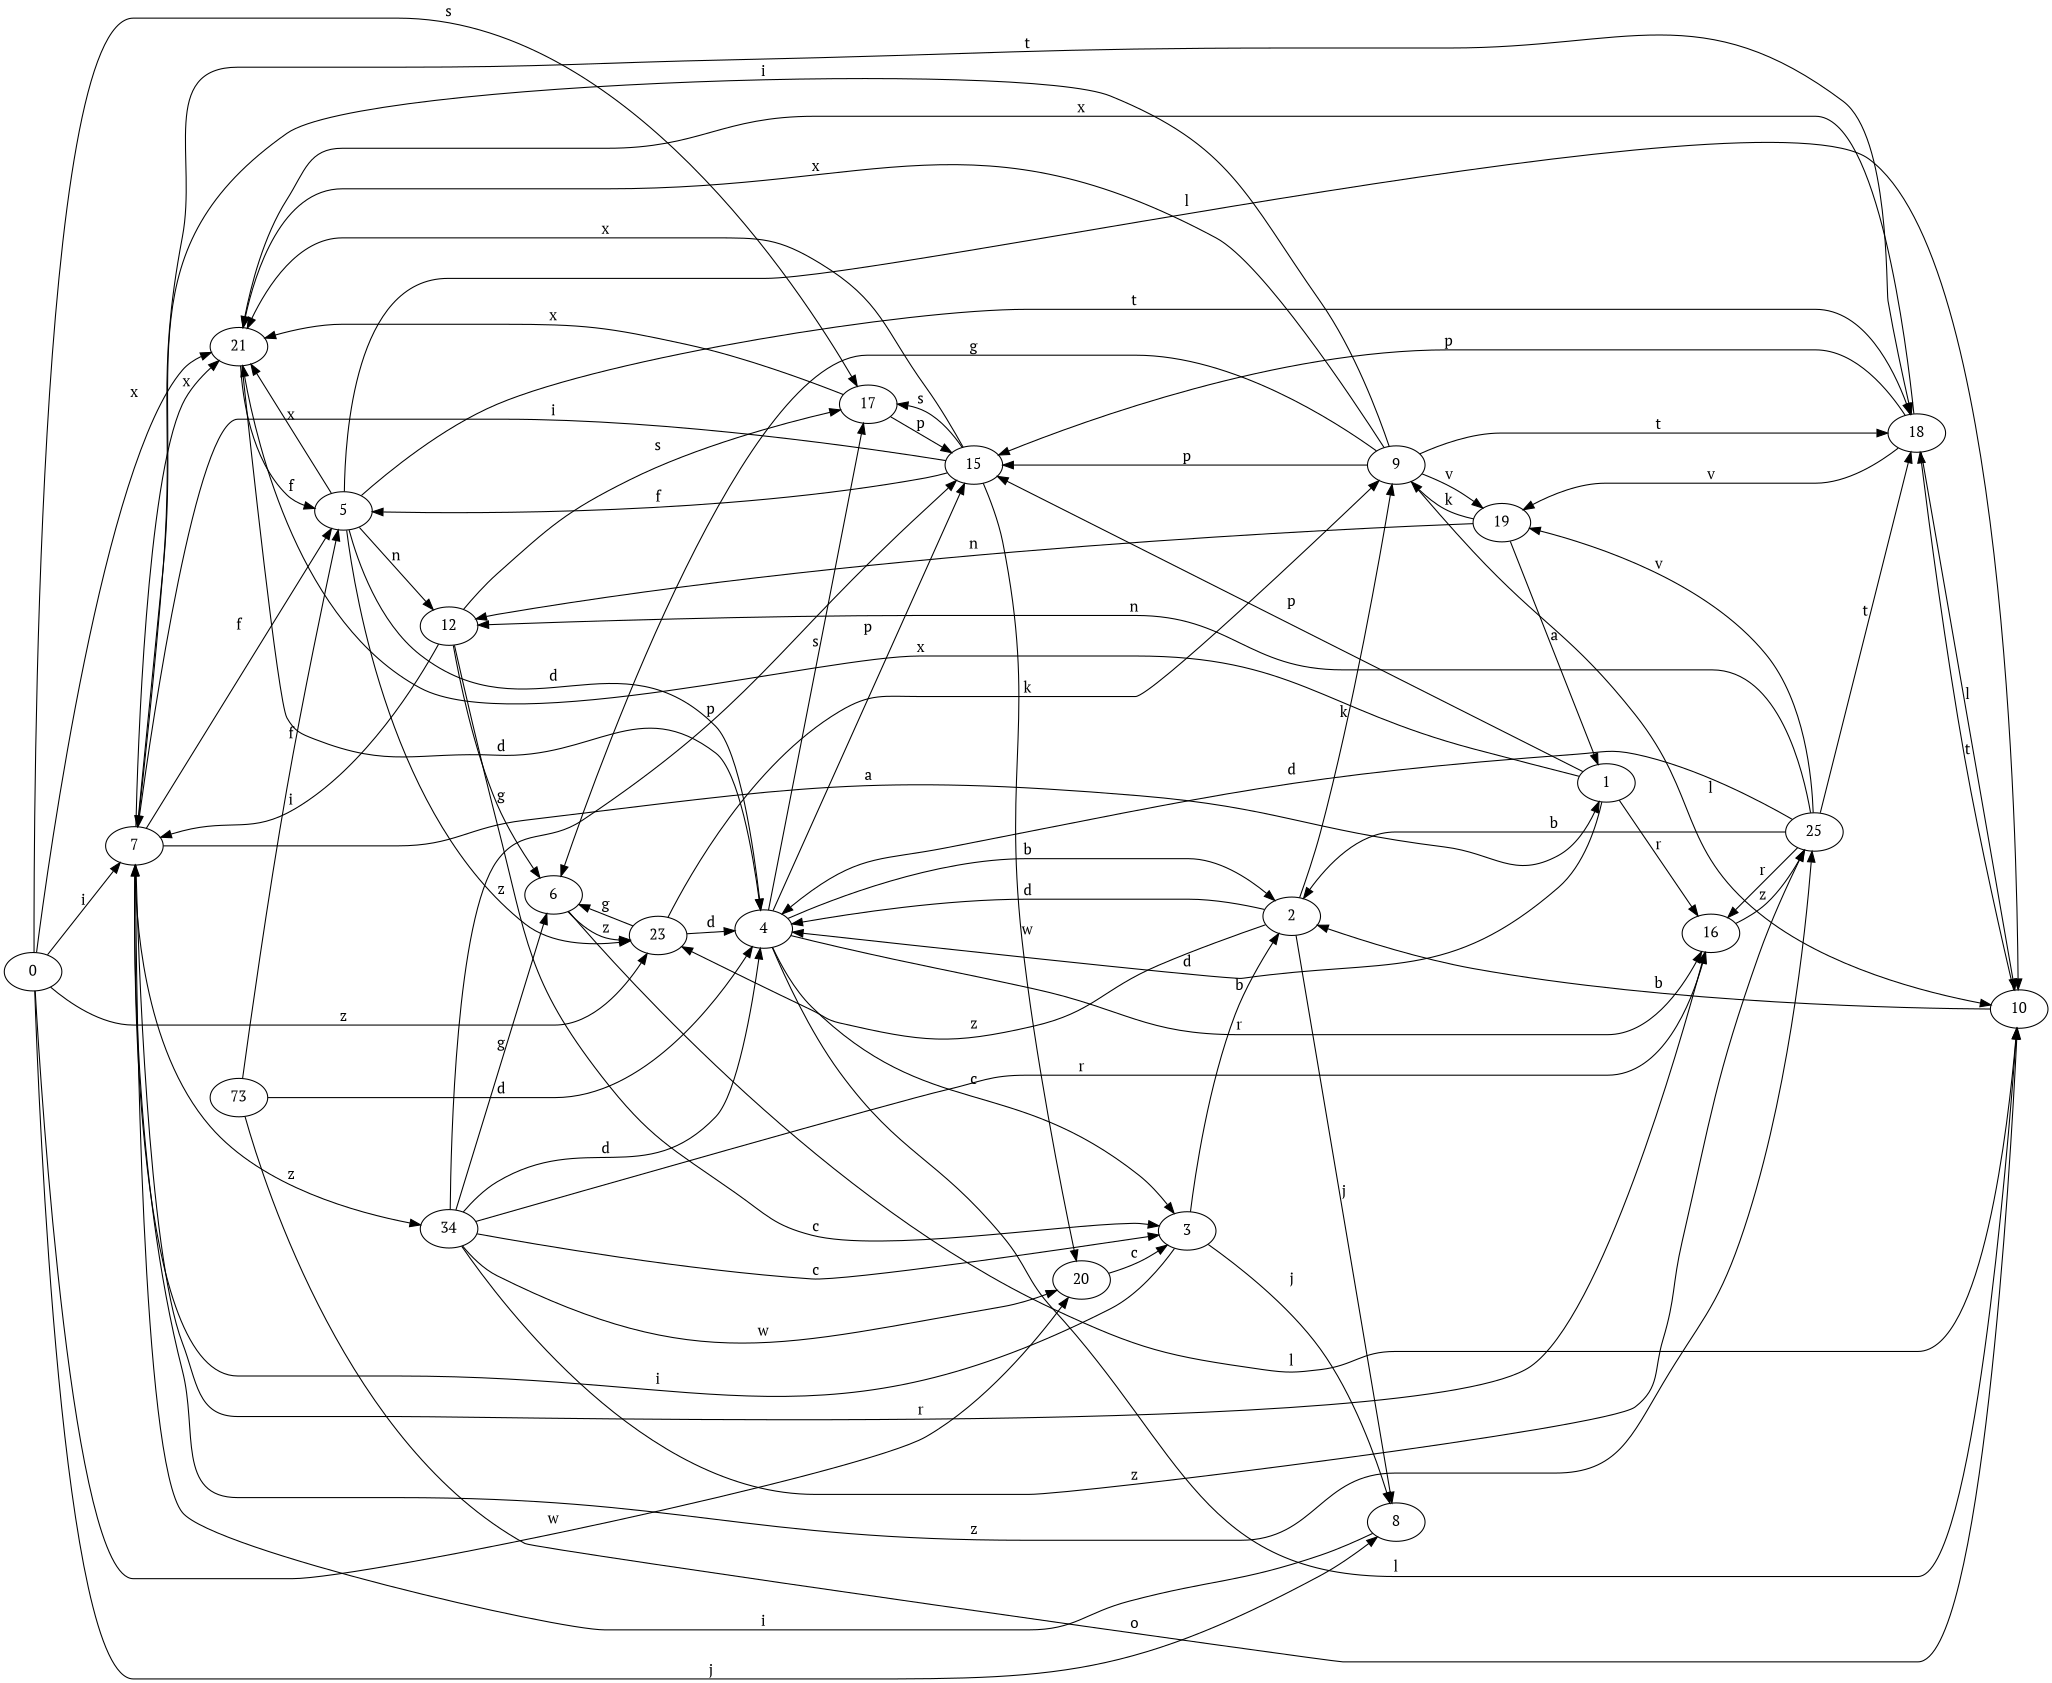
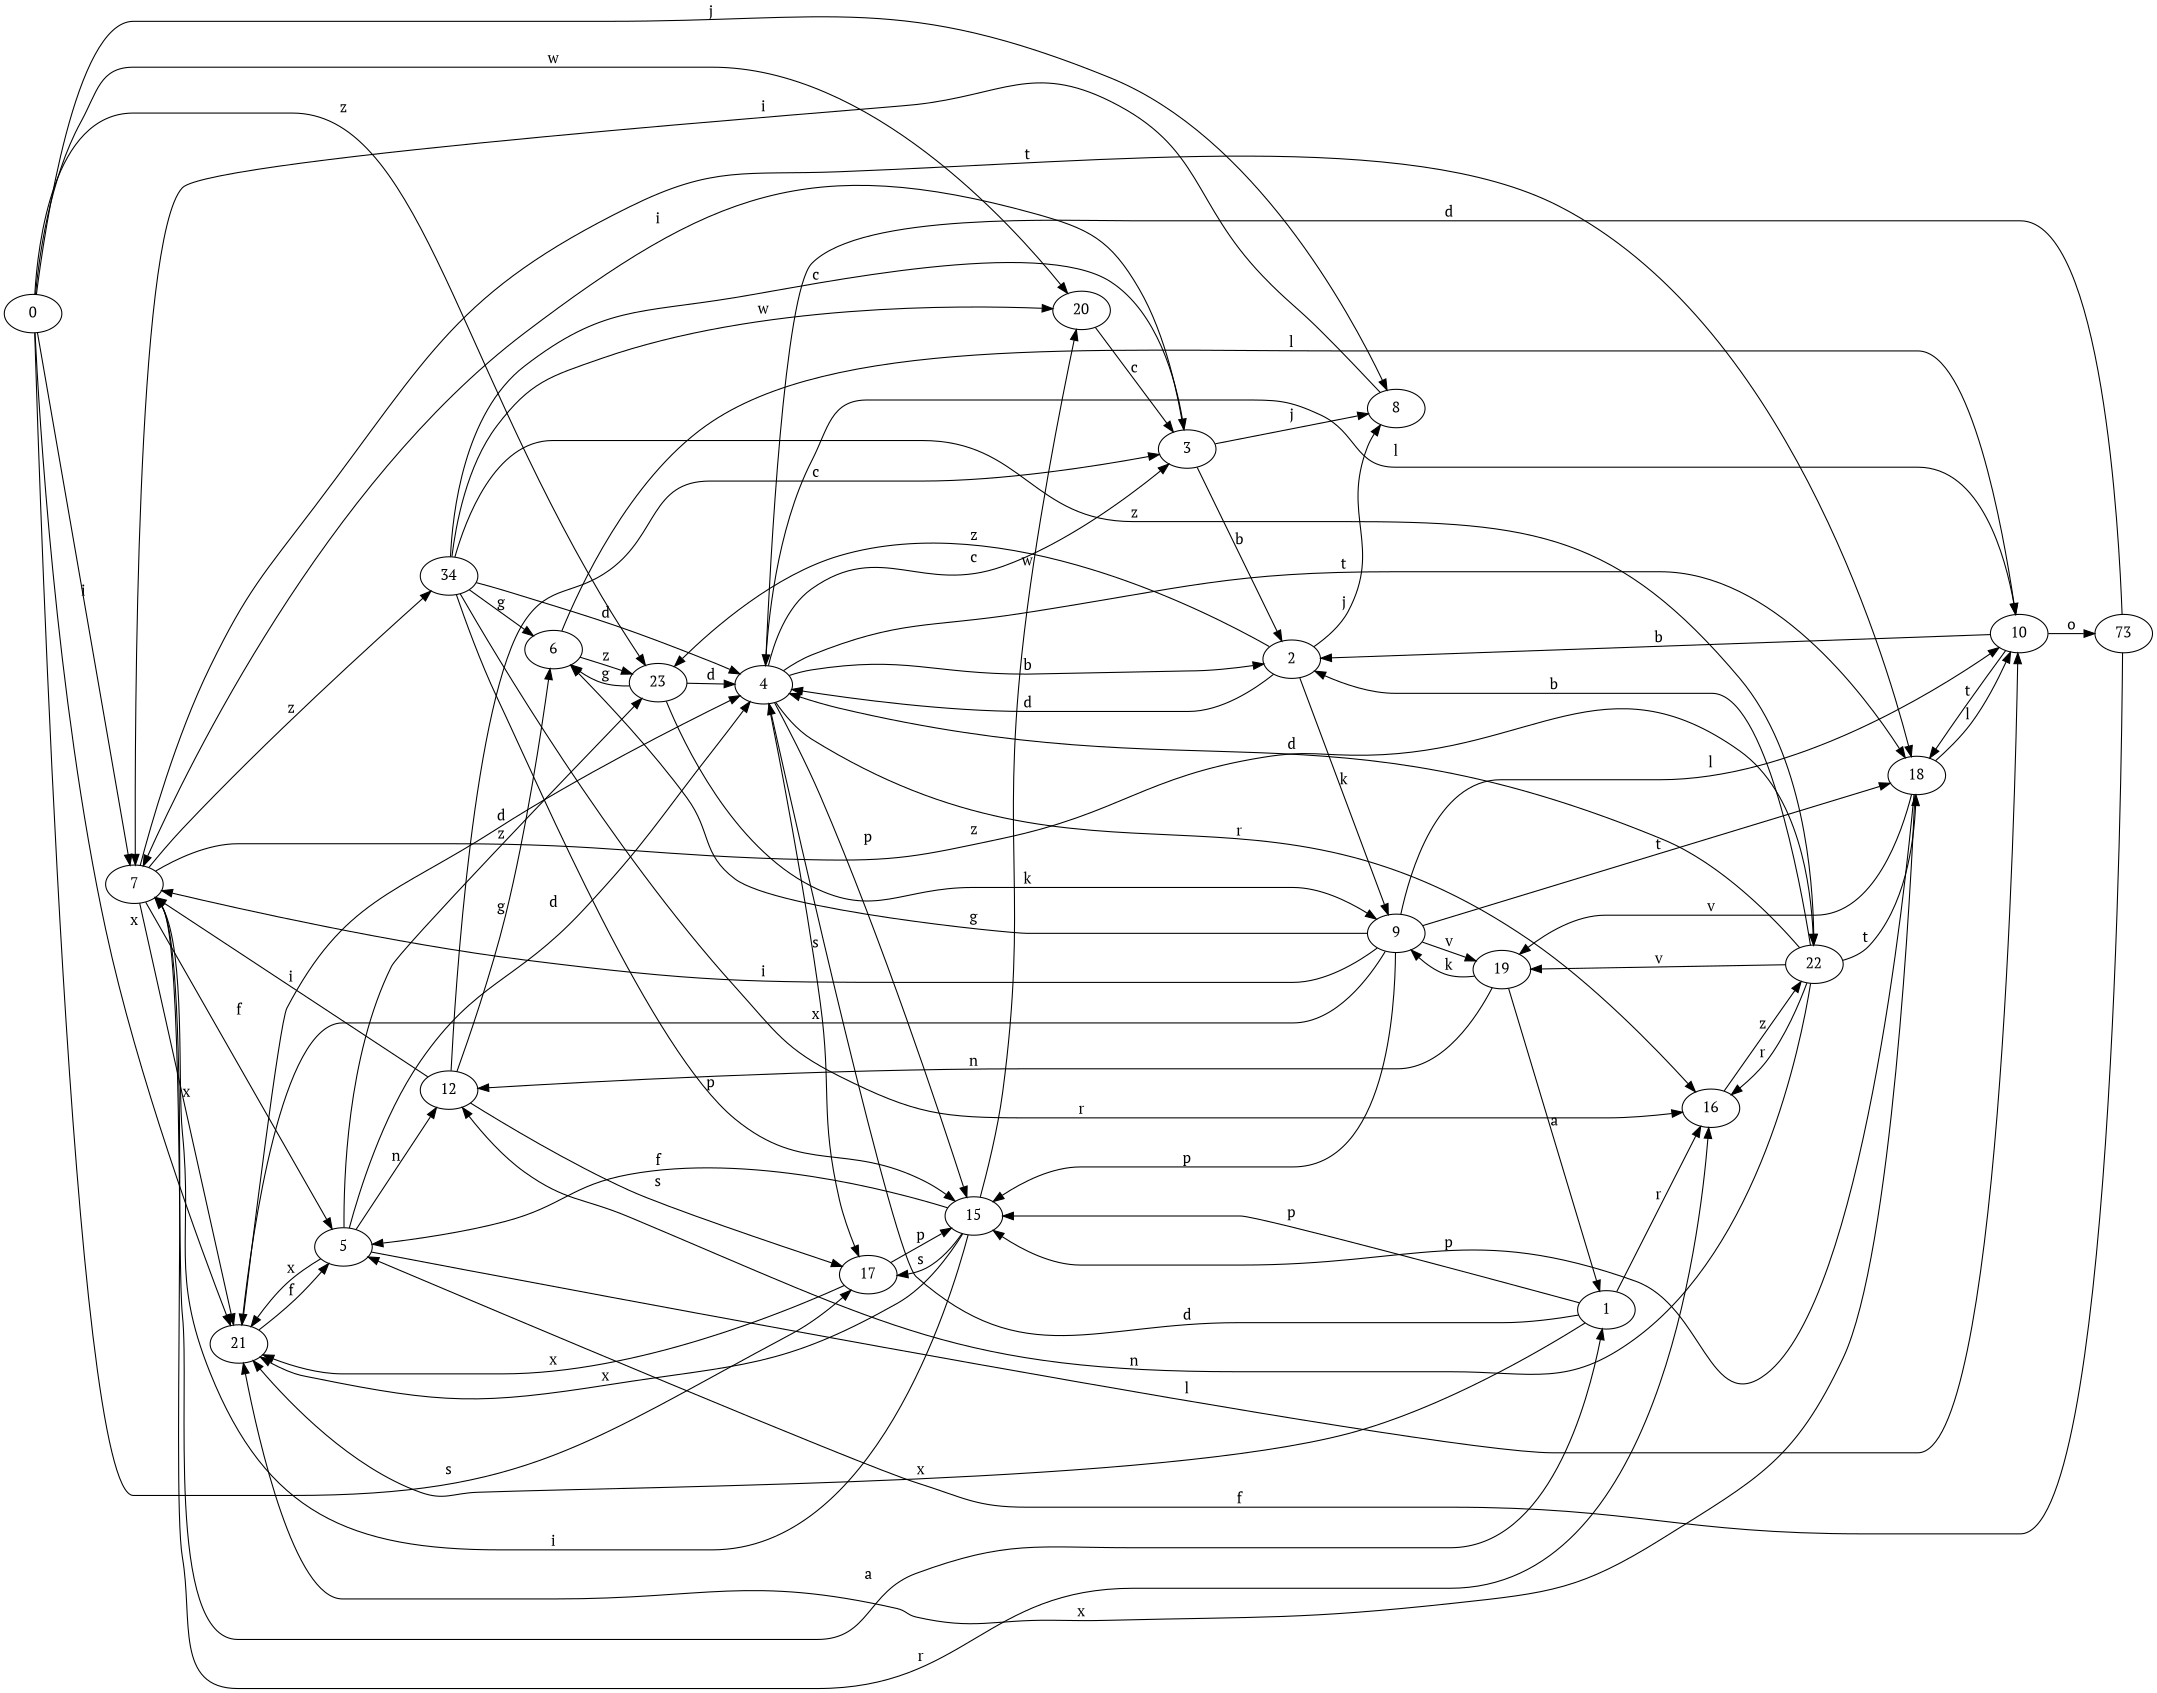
edge "5" -> "18": now "4" -> "18"
node "25": label "25" -> "22"
edge "73" -> "10": reversed
